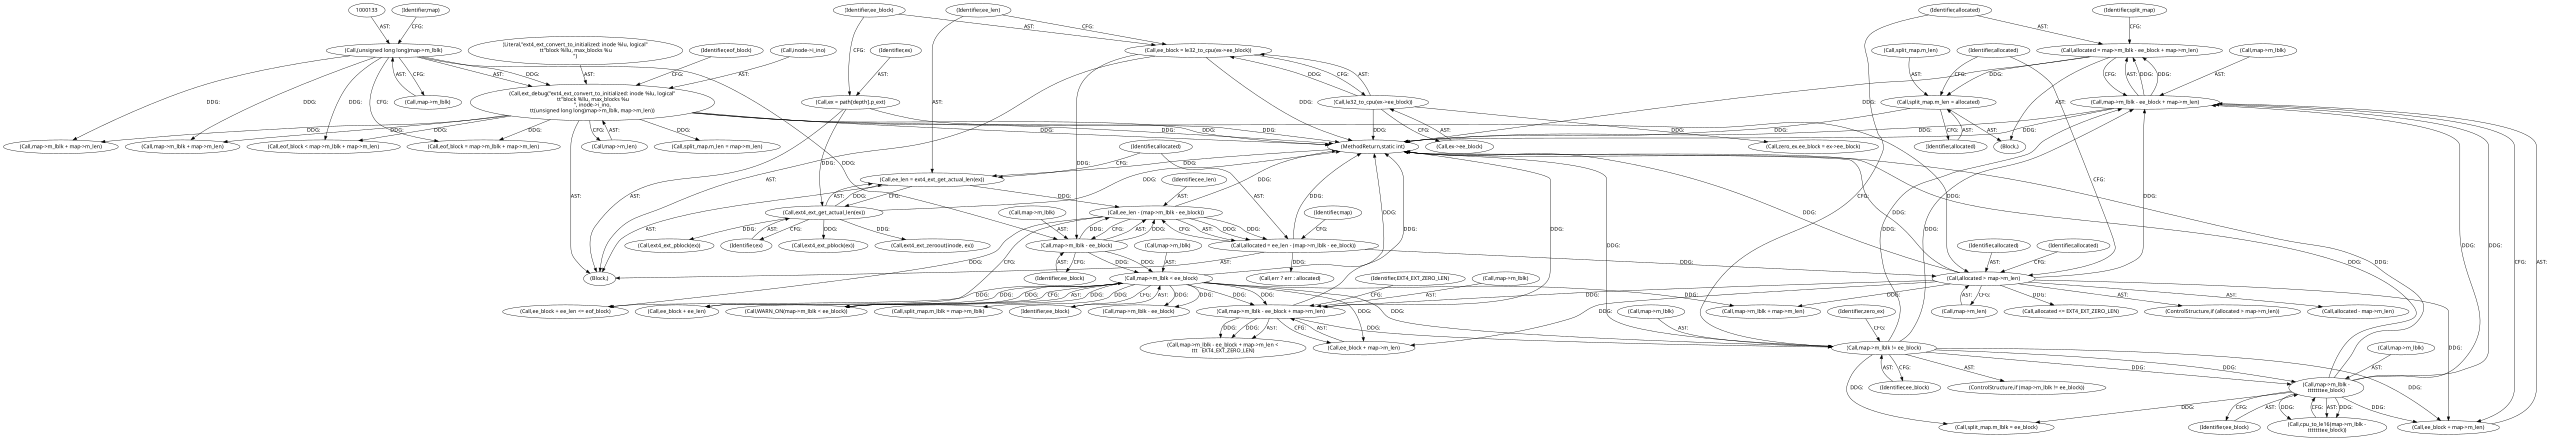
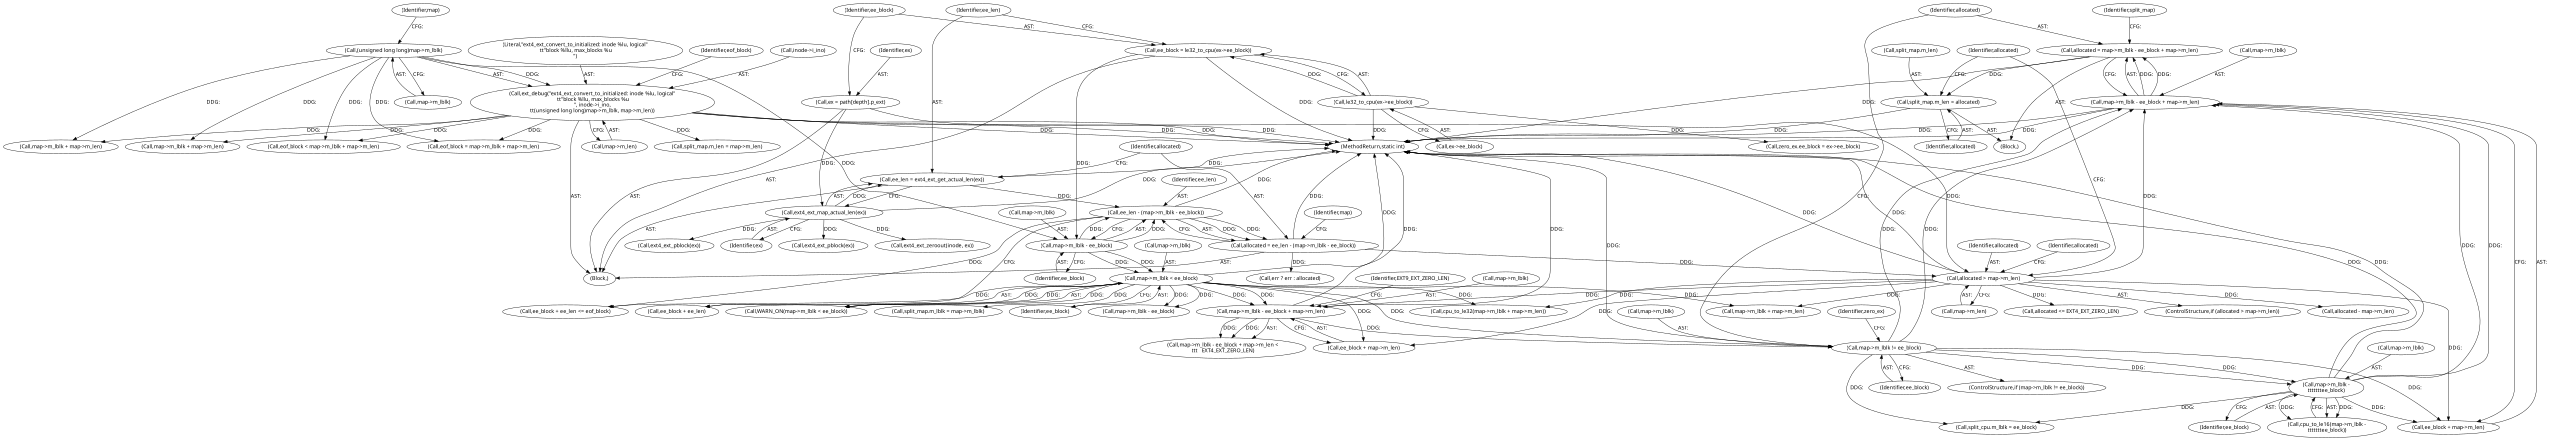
node "1000133": removed
edge "(Call,(unsigned long long)map->m_lblk)" -> "(Call,eof_block = map->m_lblk + map->m_len)": label "CFG: " -> "DDG: "
edge "(MethodReturn,static int)" -> "(Call,ee_len = ext4_ext_get_actual_len(ex))": reversed
node "(Call,ext4_ext_get_actual_len(ex))": label "(Call,ext4_ext_get_actual_len(ex))" -> "(Call,ext4_ext_map_actual_len(ex))"
node "(Identifier,EXT4_EXT_ZERO_LEN)": label "(Identifier,EXT4_EXT_ZERO_LEN)" -> "(Identifier,EXT9_EXT_ZERO_LEN)"
edge "(Call,map->m_lblk < ee_block)" -> "(Call,ee_block + ee_len)": label "DDG: " -> "AST: "
edge "(Call,WARN_ON(map->m_lblk < ee_block))" -> "(Call,map->m_lblk < ee_block)": label "CFG: " -> "DDG: "
edge "(Call,allocated > map->m_len)" -> "(Call,allocated - map->m_len)": label "AST: " -> "DDG: "
node "(Call,cpu_to_le32(map->m_lblk + map->m_len))": added
node "(Call,split_map.m_lblk = ee_block)": label "(Call,split_map.m_lblk = ee_block)" -> "(Call,split_cpu.m_lblk = ee_block)"
